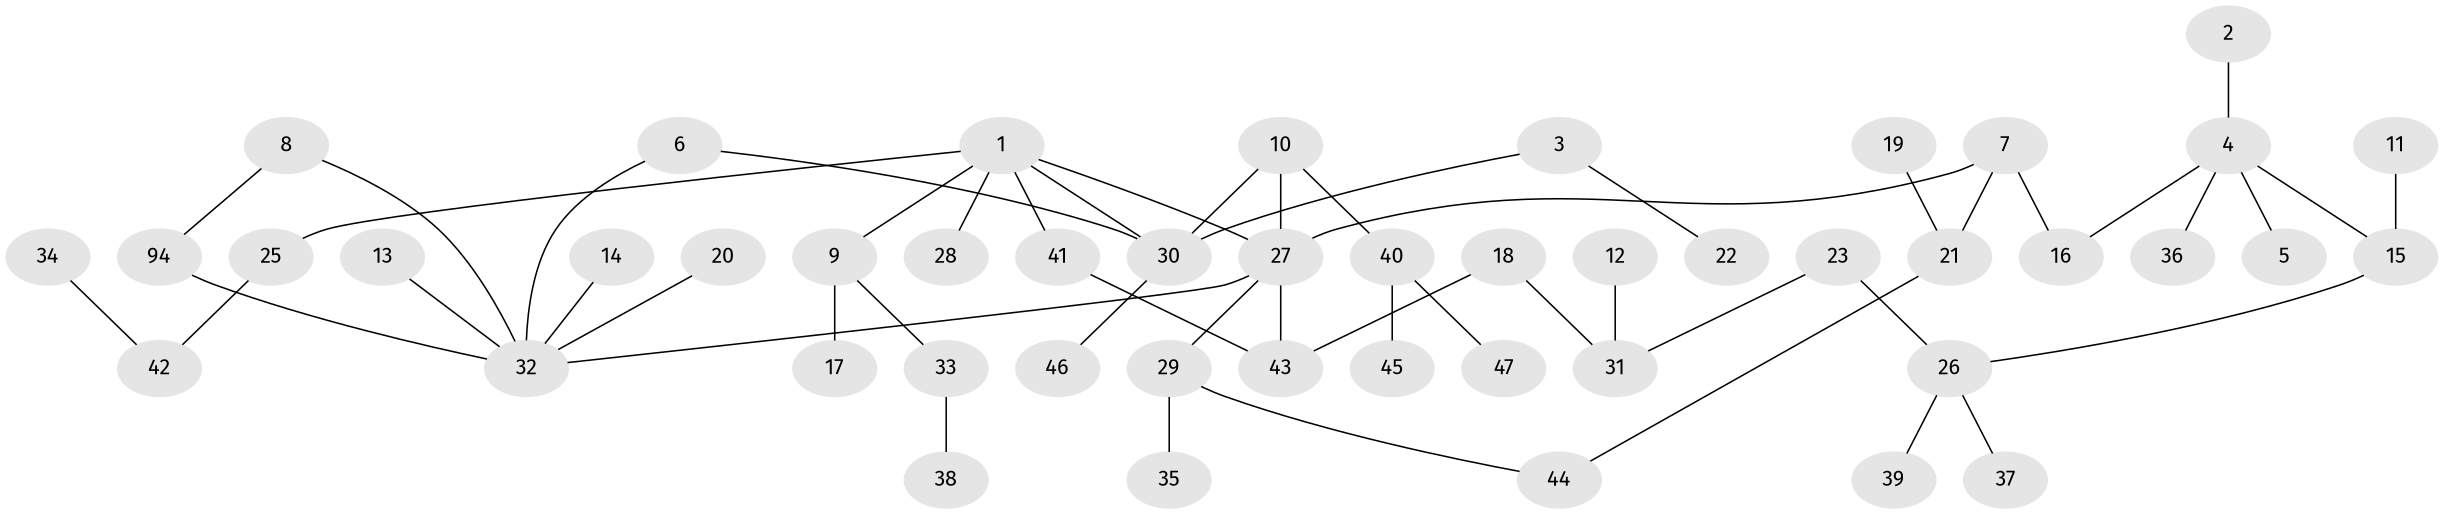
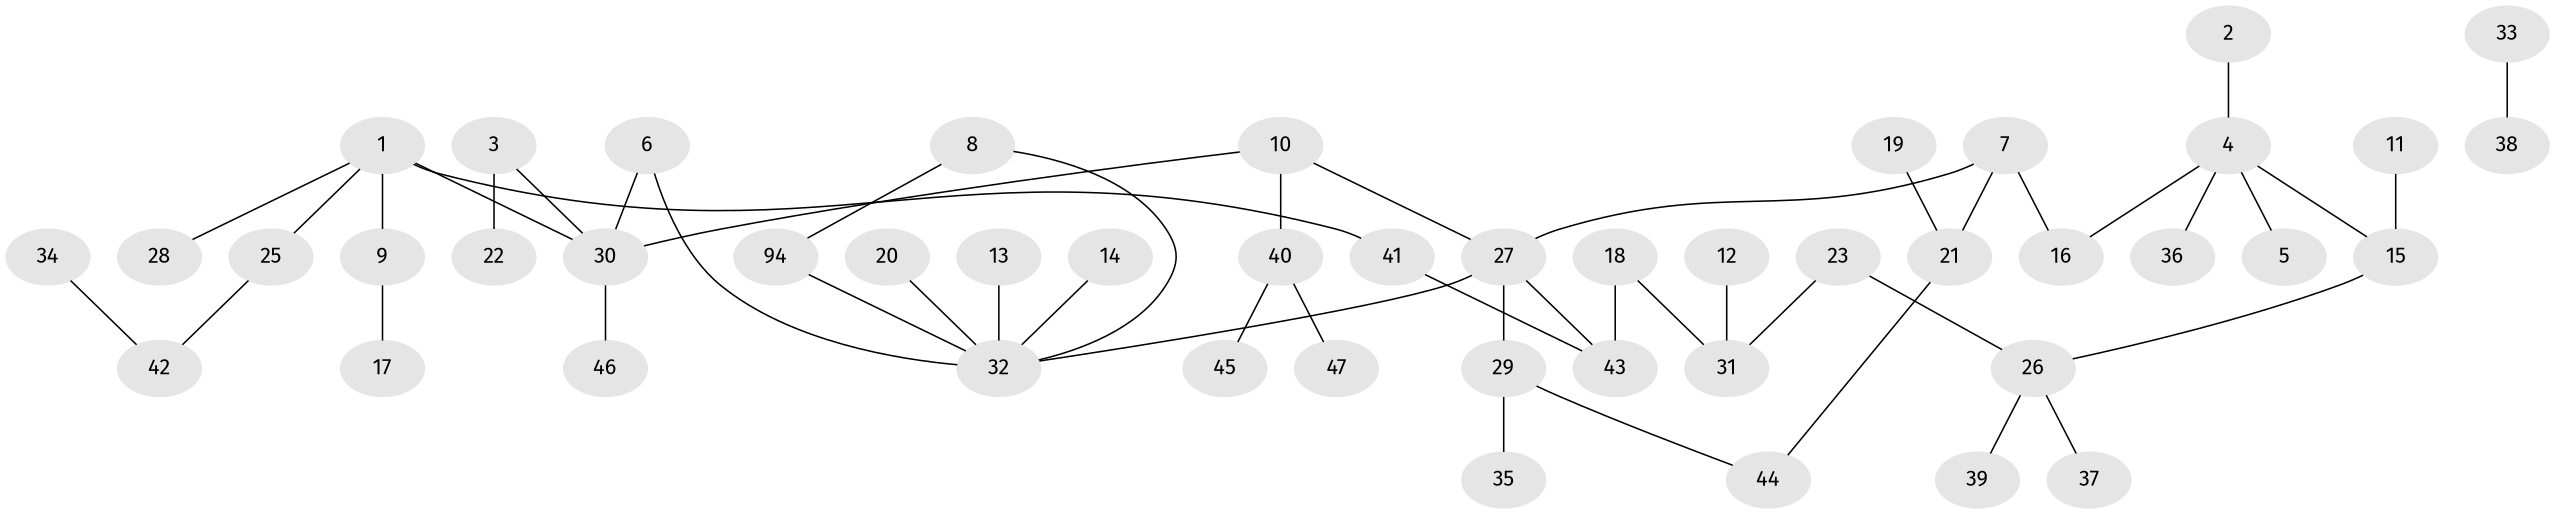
edge "1" -- "27": removed
edge "9" -- "33": removed
